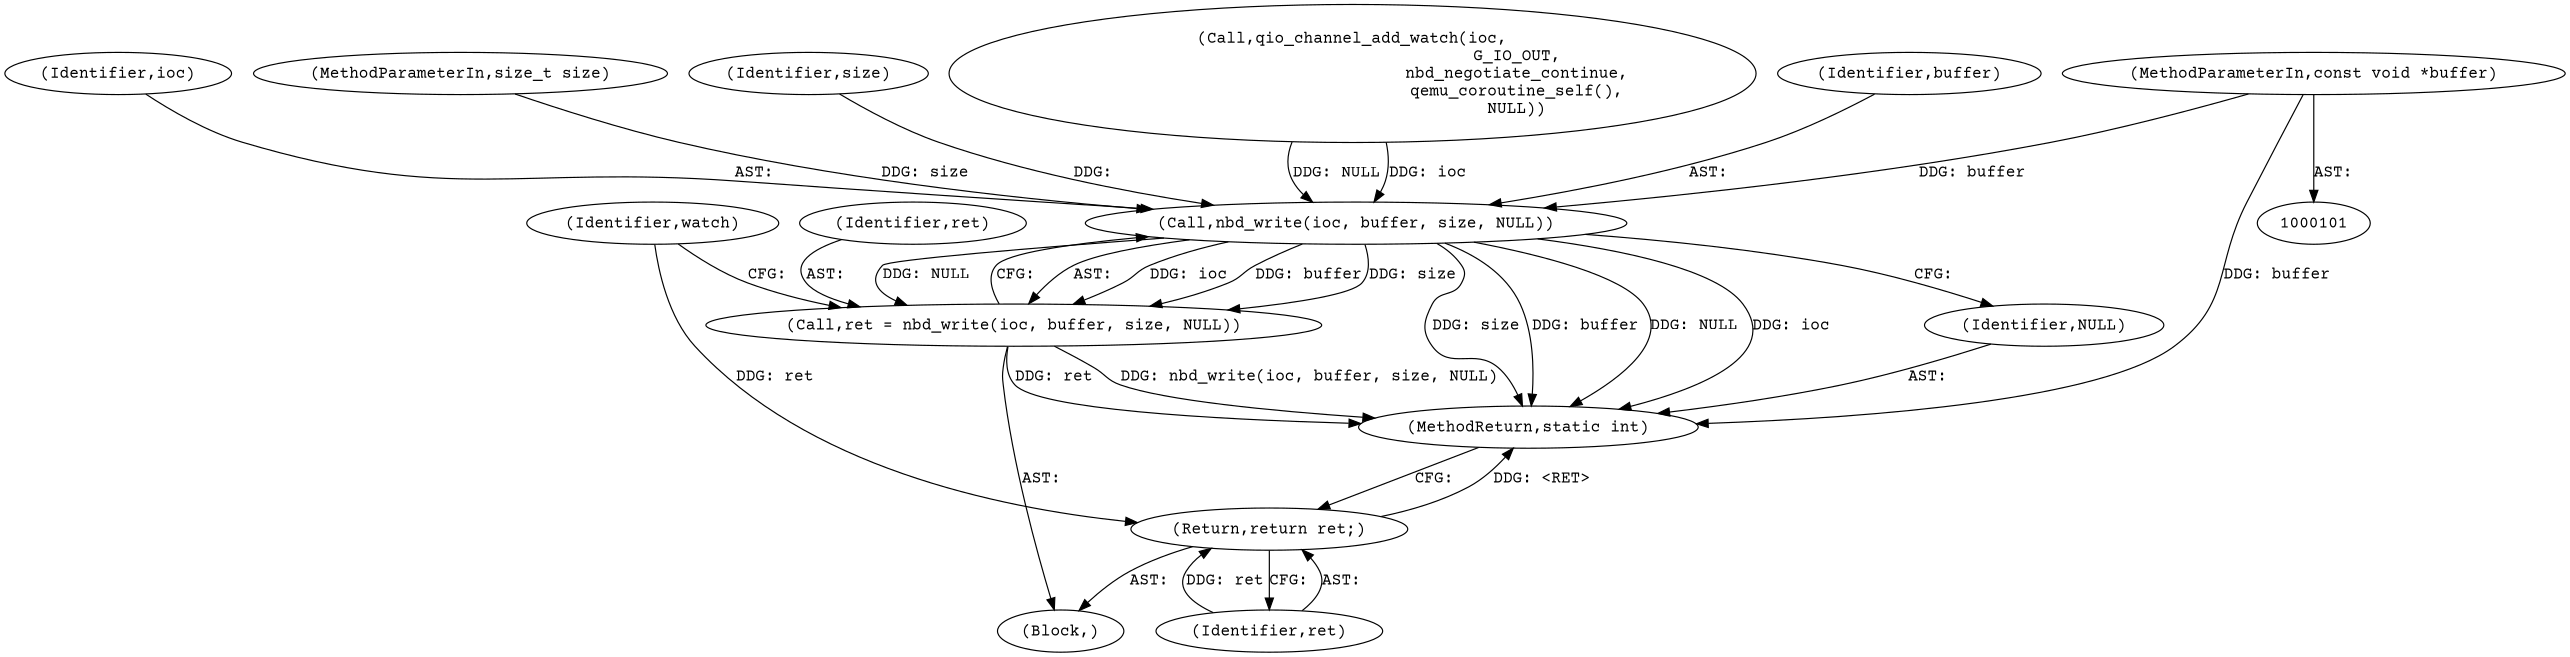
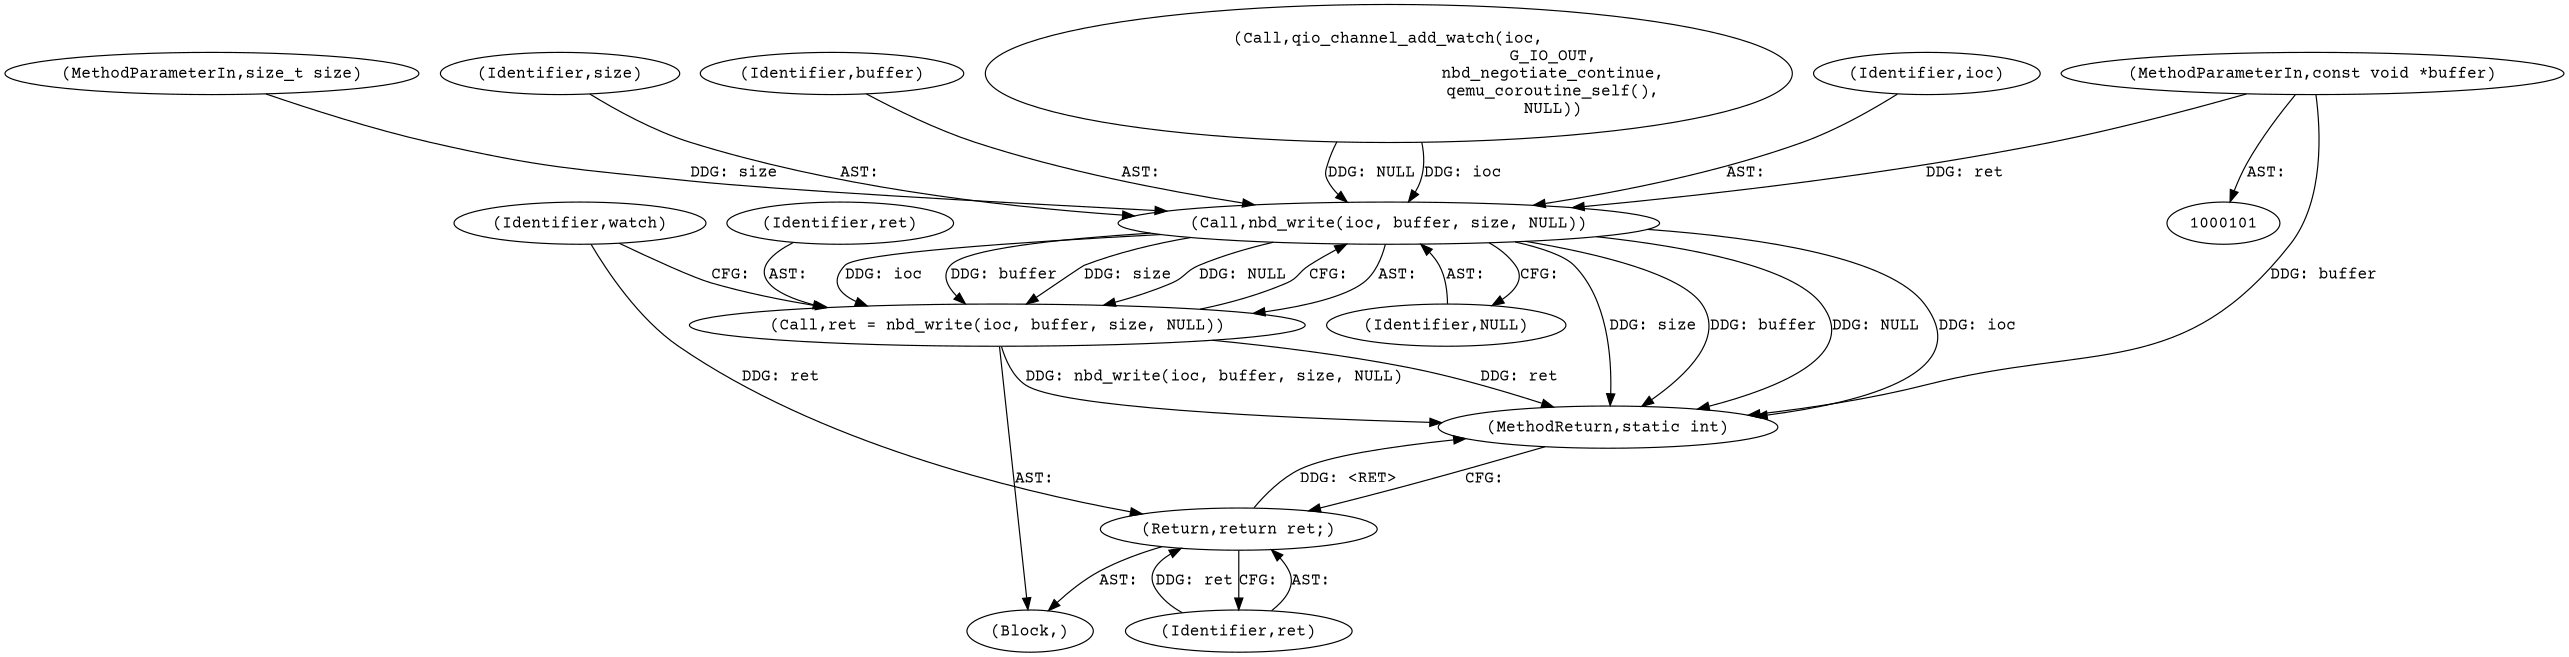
edge "(Identifier,size)" -> "(Call,nbd_write(ioc, buffer, size, NULL))": label "DDG: " -> "AST: "
edge "(MethodParameterIn,const void *buffer)" -> "(Call,nbd_write(ioc, buffer, size, NULL))": label "DDG: buffer" -> "DDG: ret"
edge "(Identifier,NULL)" -> "(MethodReturn,static int)": now "(Identifier,NULL)" -> "(Call,nbd_write(ioc, buffer, size, NULL))"
